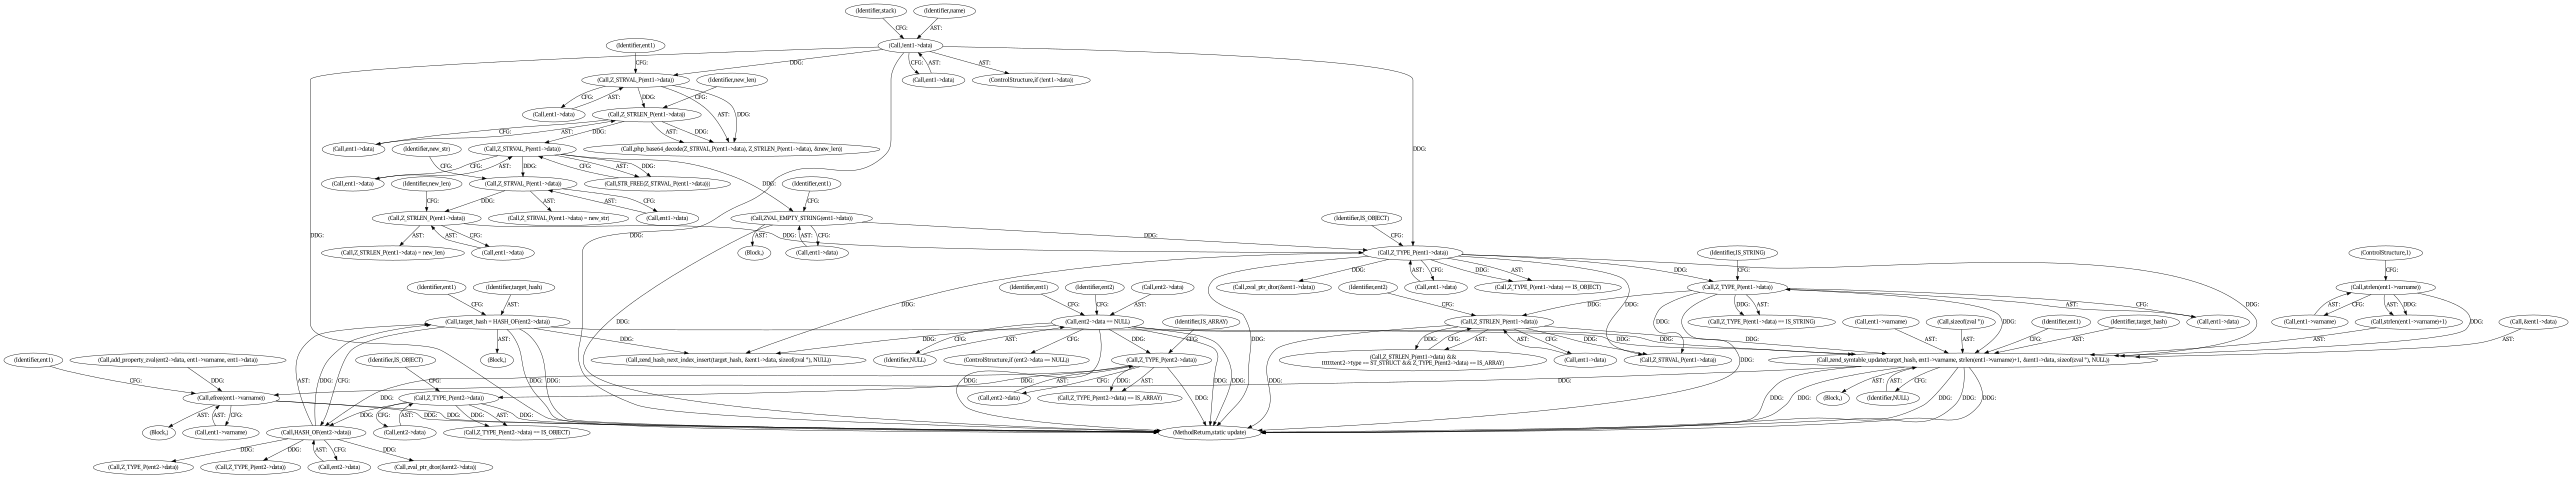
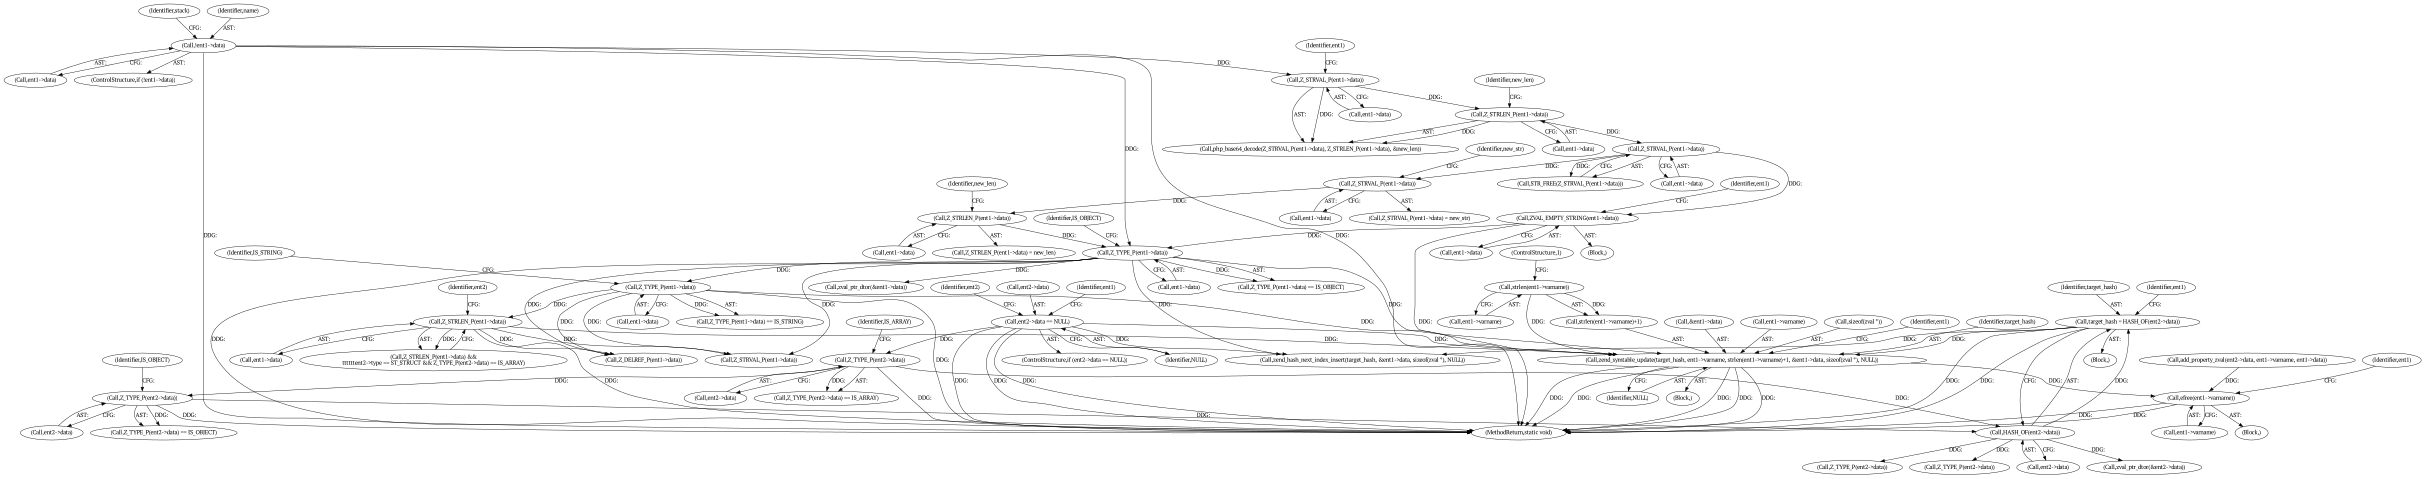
edge "(Call,ent2->data == NULL)" -> "(ControlStructure,if (ent2->data == NULL))": label "CFG: " -> "AST: "
node "(Call,Z_DELREF_P(ent1->data))": added
node "(MethodReturn,static update)": label "(MethodReturn,static update)" -> "(MethodReturn,static void)"
